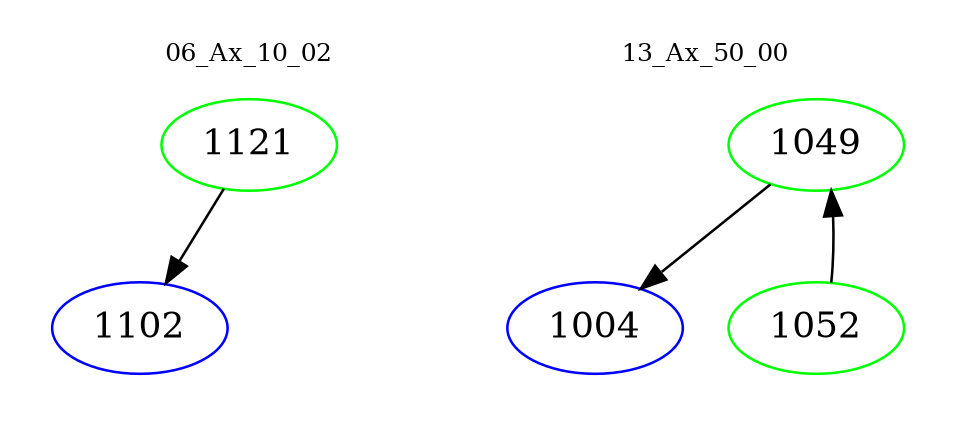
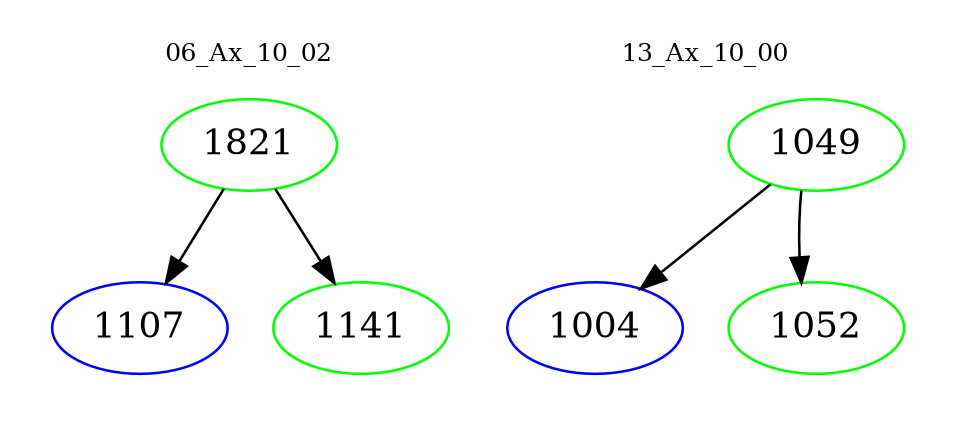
cluster "13_Ax_50_00": label "13_Ax_50_00" -> "13_Ax_10_00"
node "1121": label "1121" -> "1821"
edge "1052" -> "1049": reversed
node "1102": label "1102" -> "1107"
node "1141": added
